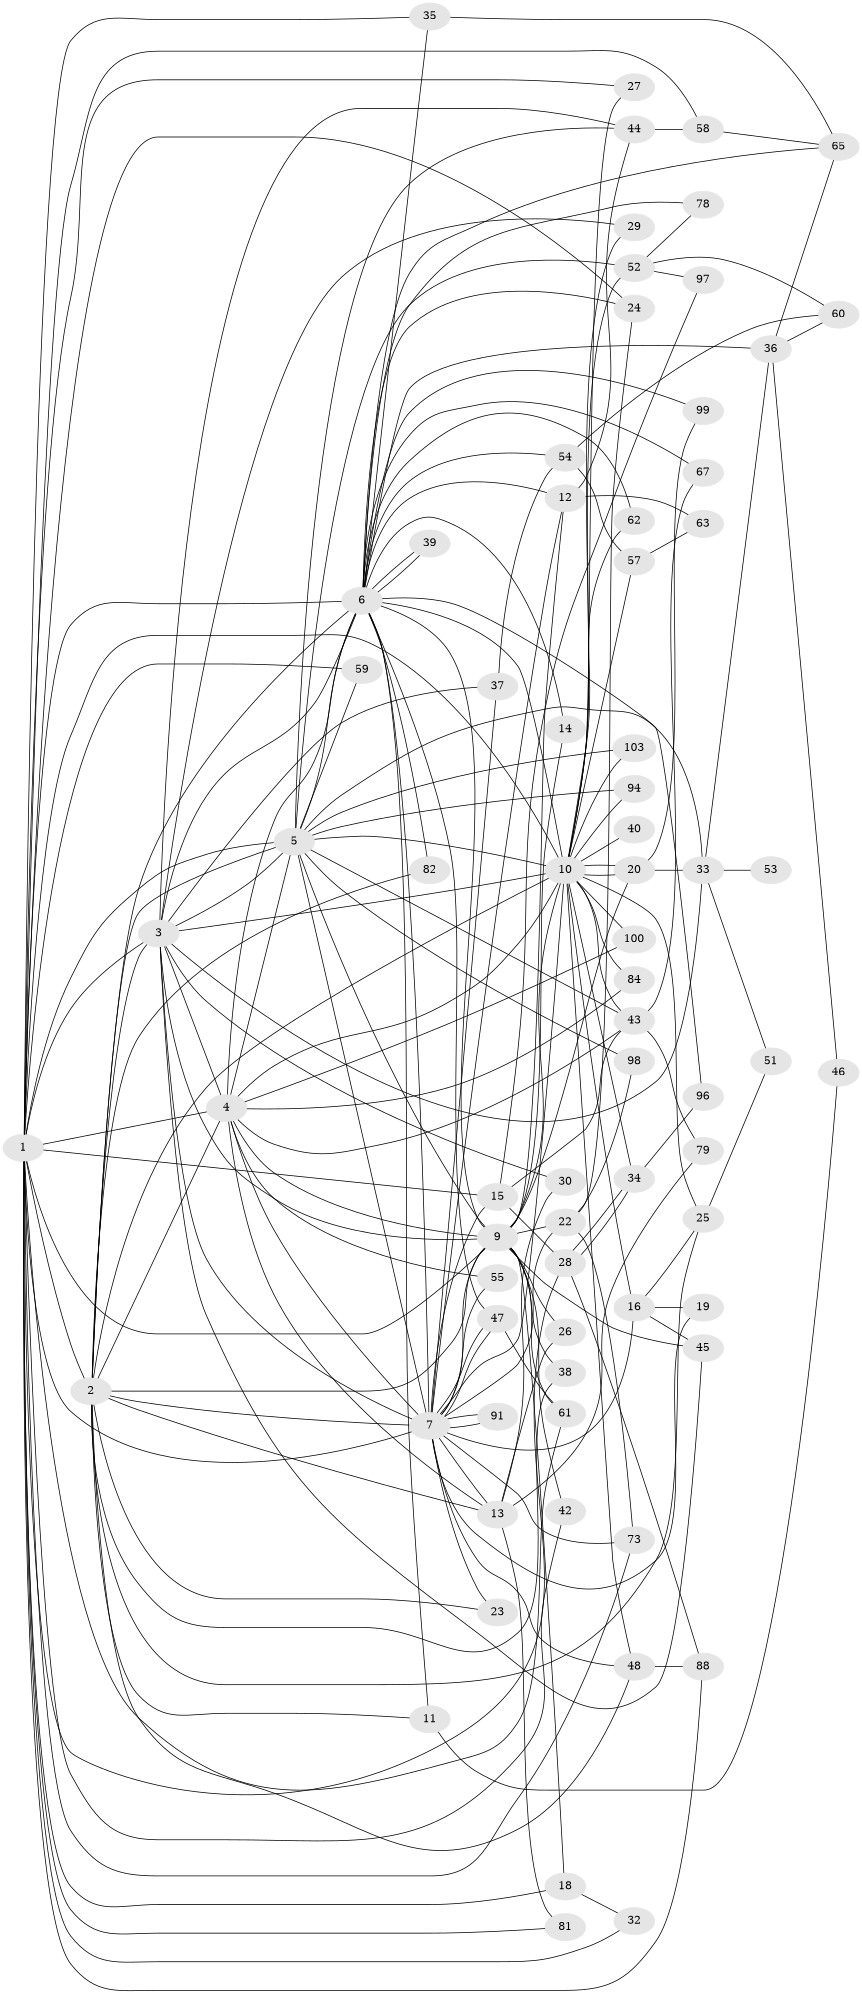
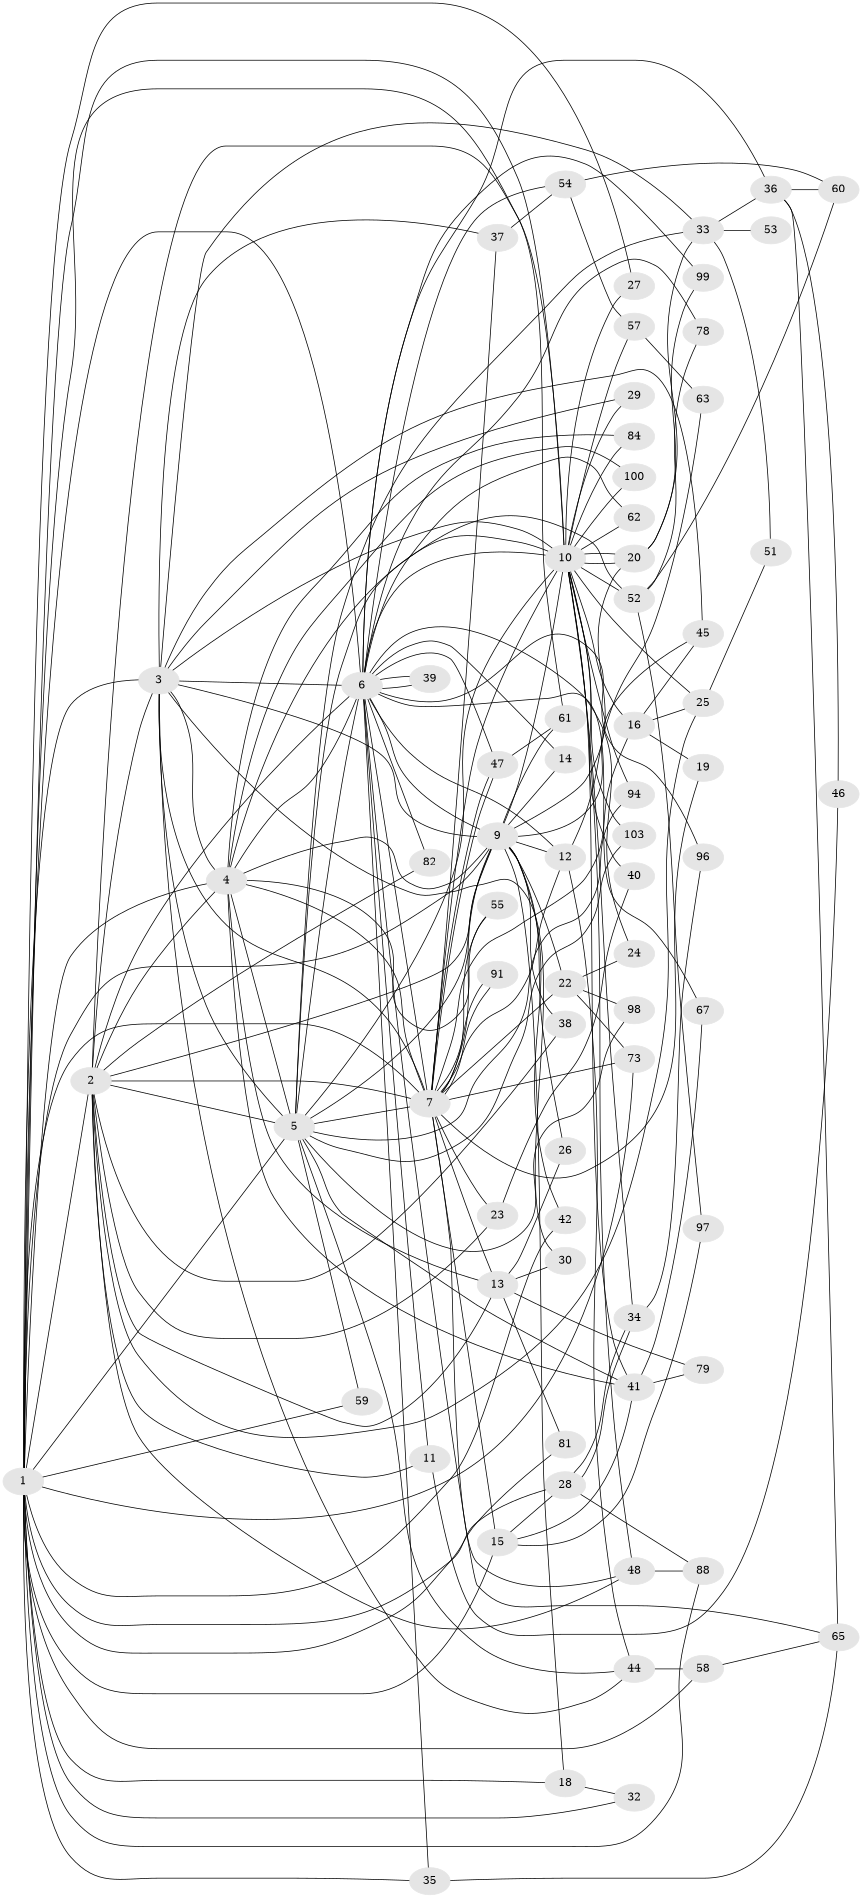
edge "24" -- "1": removed
node "43": label "43" -> "41"
edge "40" -- "23": added
